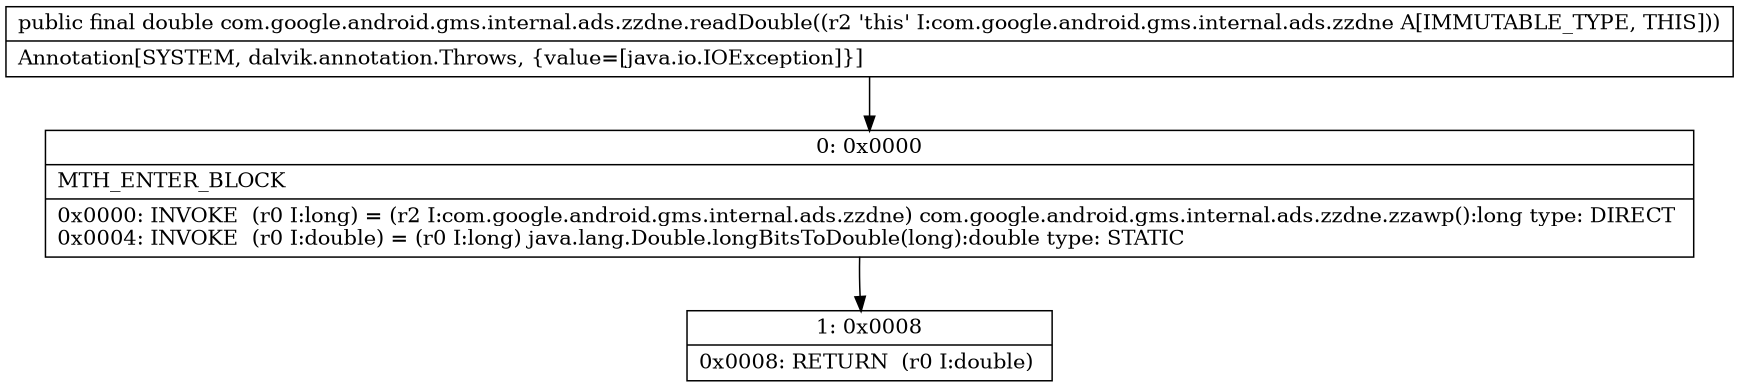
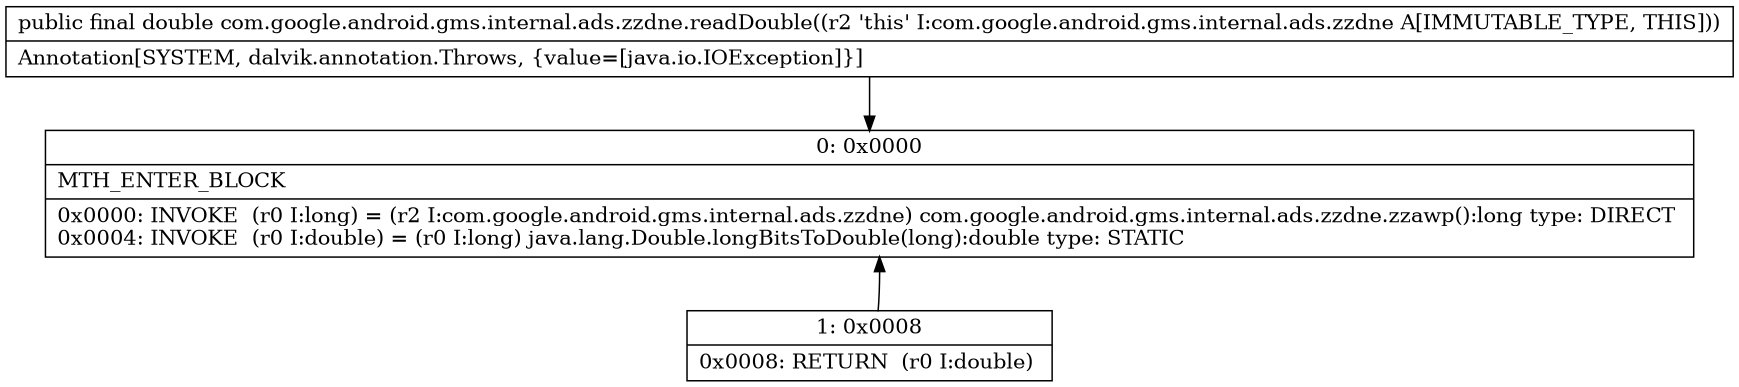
edge "0: 0x0000" -> "1: 0x0008": reversed
